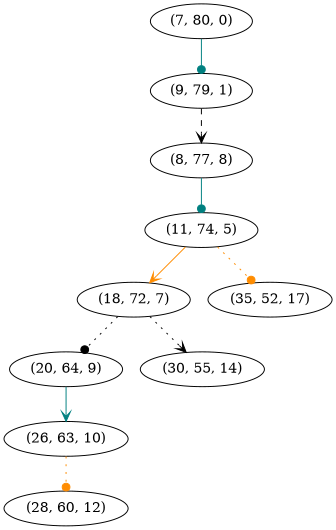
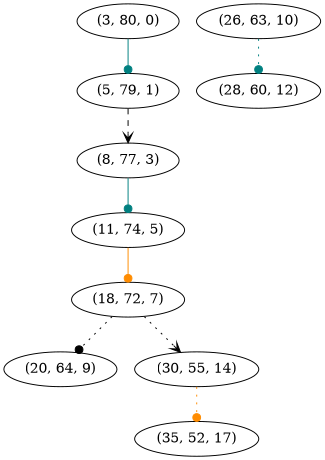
node "(7, 80, 0)": label "(7, 80, 0)" -> "(3, 80, 0)"
node "(9, 79, 1)": label "(9, 79, 1)" -> "(5, 79, 1)"
node "(8, 77, 8)": label "(8, 77, 8)" -> "(8, 77, 3)"
edge "(11, 74, 5)" -> "(18, 72, 7)": arrowhead vee -> dot
edge "(11, 74, 5)" -> "(35, 52, 17)": now "(30, 55, 14)" -> "(35, 52, 17)"
edge "(20, 64, 9)" -> "(26, 63, 10)": removed
edge "(26, 63, 10)" -> "(28, 60, 12)": color darkorange -> teal
